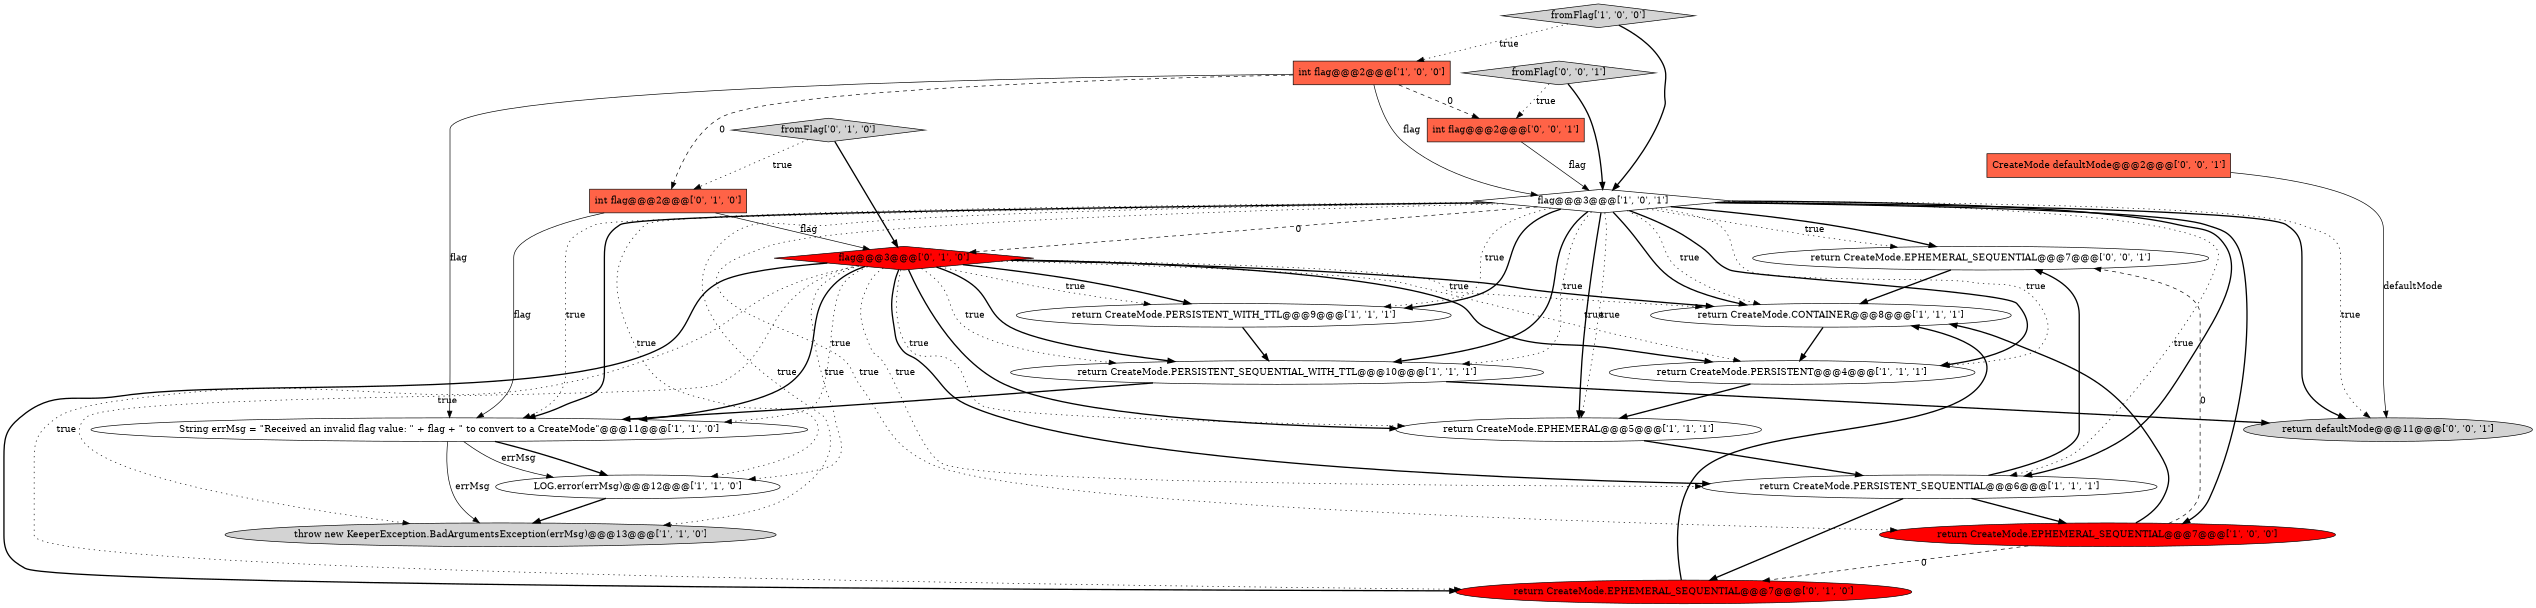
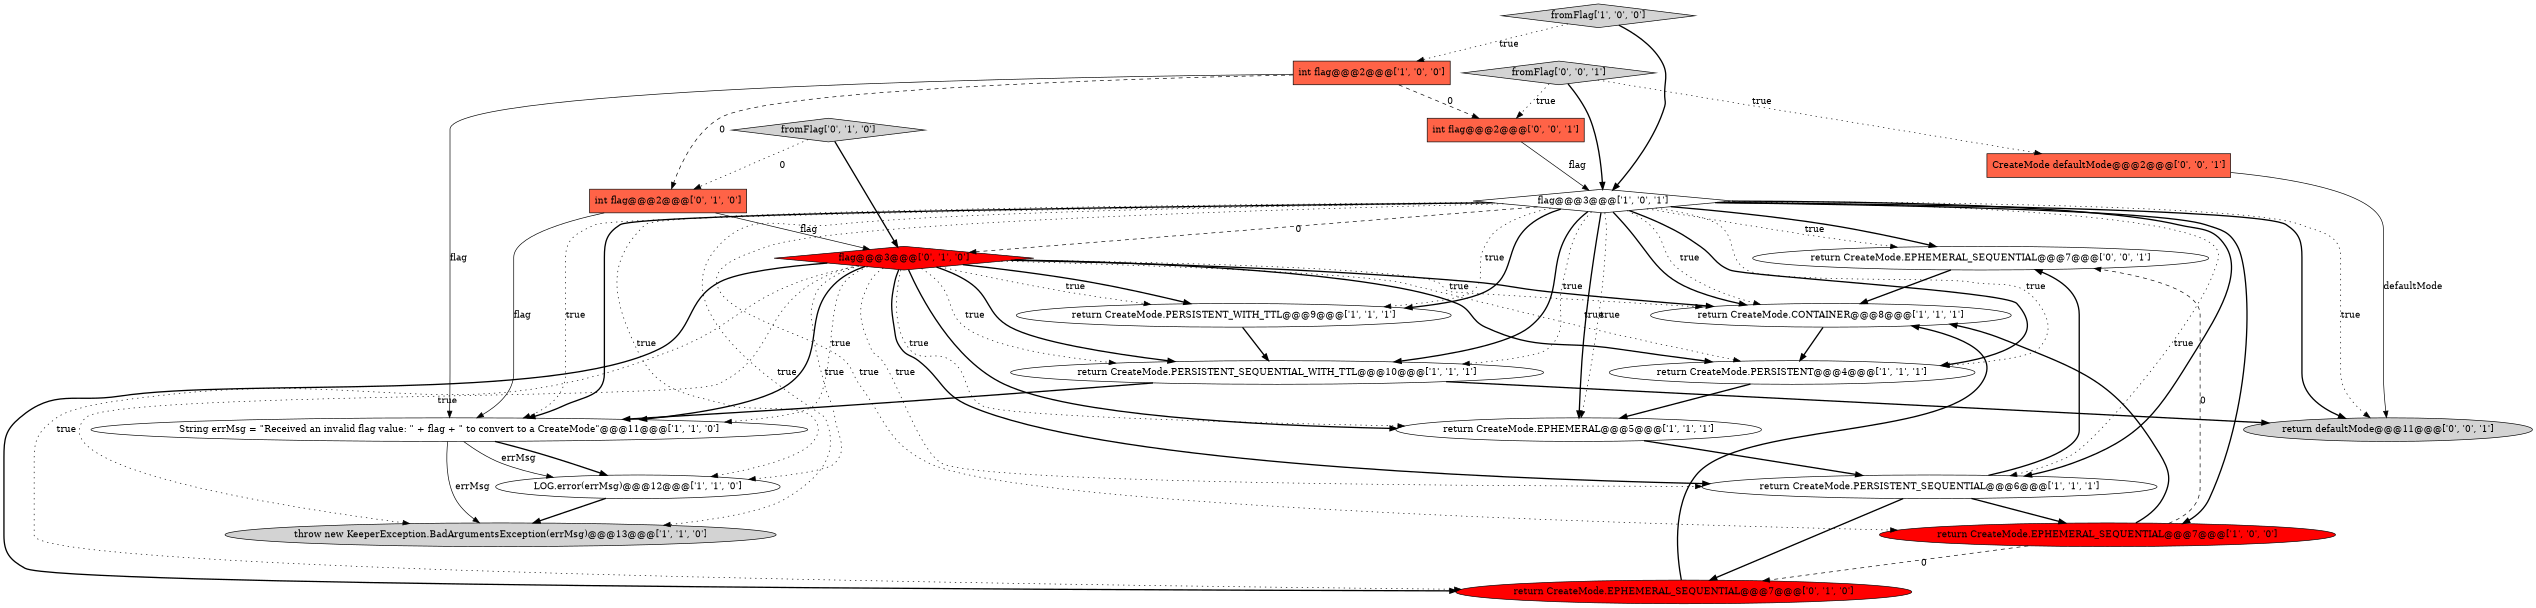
edge "fromFlag['0', '0', '1']" -> "CreateMode defaultMode@@@2@@@['0', '0', '1']": added, label "true"
edge "int flag@@@2@@@['1', '0', '0']" -> "flag@@@3@@@['1', '0', '1']": removed, label "flag"
edge "fromFlag['0', '1', '0']" -> "int flag@@@2@@@['0', '1', '0']": label "true" -> "0"
